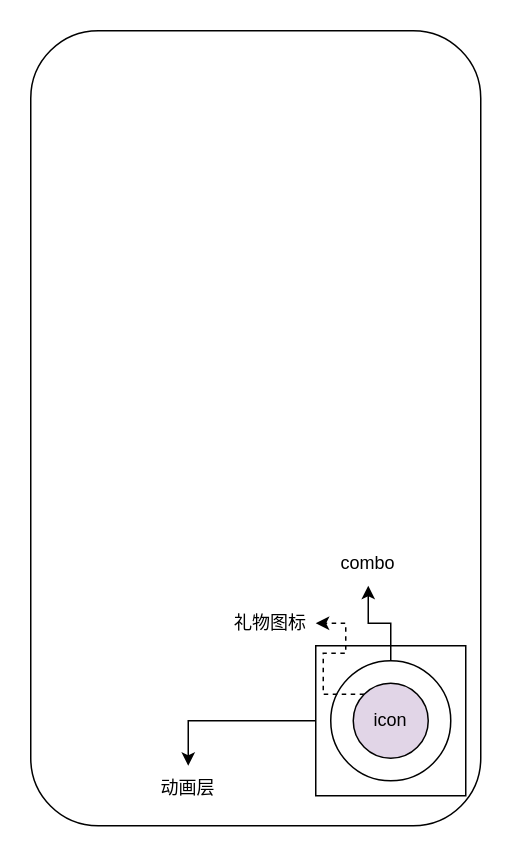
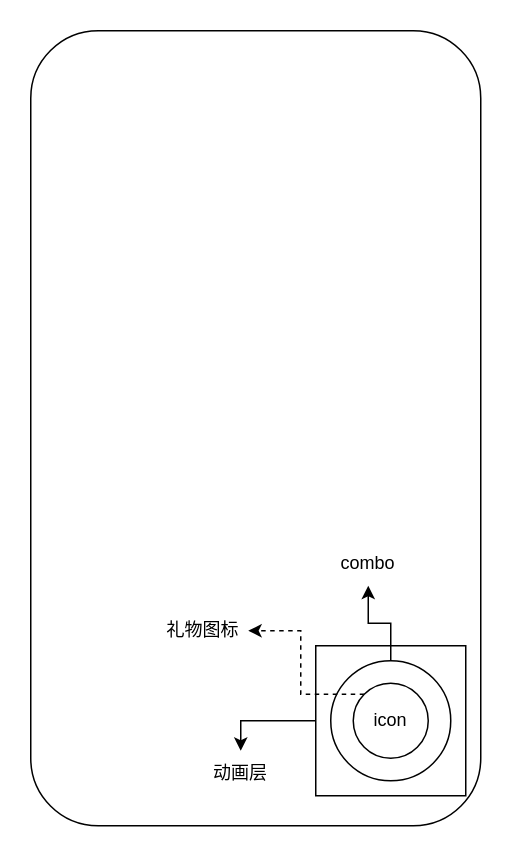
node "礼物图标": moved (271, 623) -> (203, 631)
node "icon": fillcolor #e1d5e7 -> #ffffff
node "动画层": moved (188, 788) -> (241, 773)
